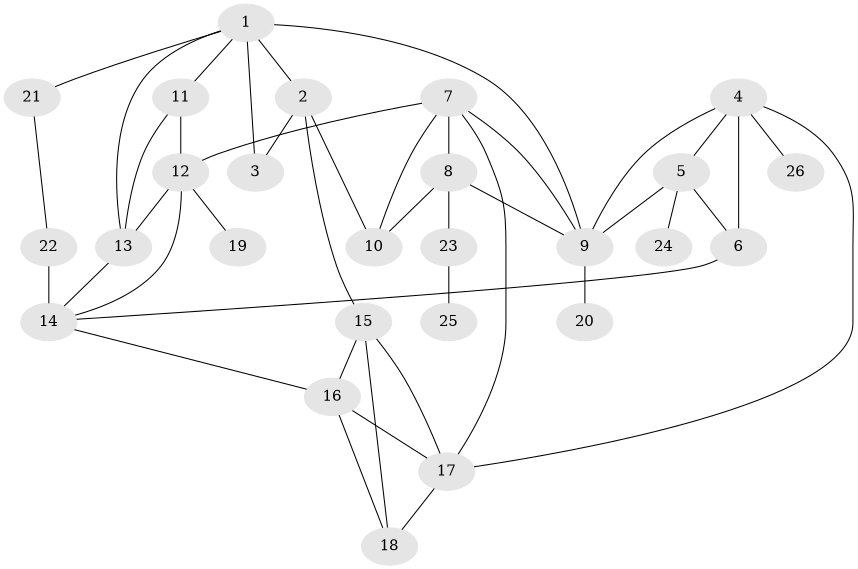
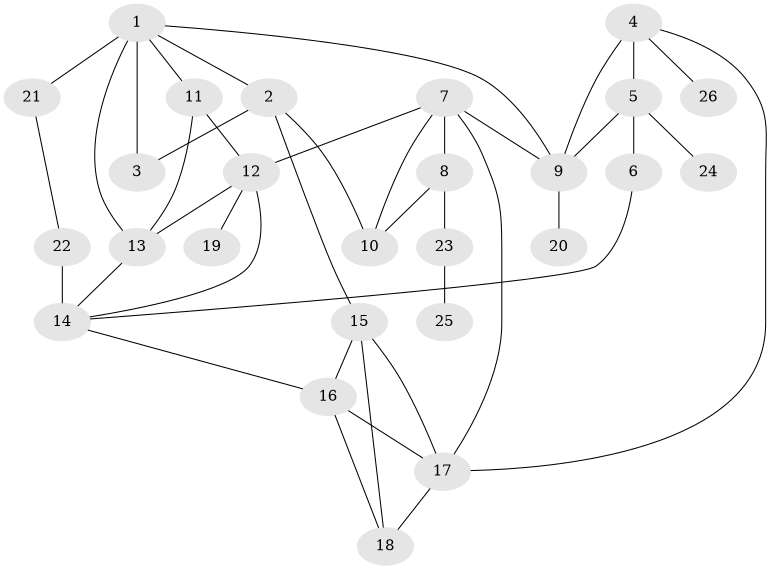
edge "4" -- "6": removed
edge "8" -- "9": removed
